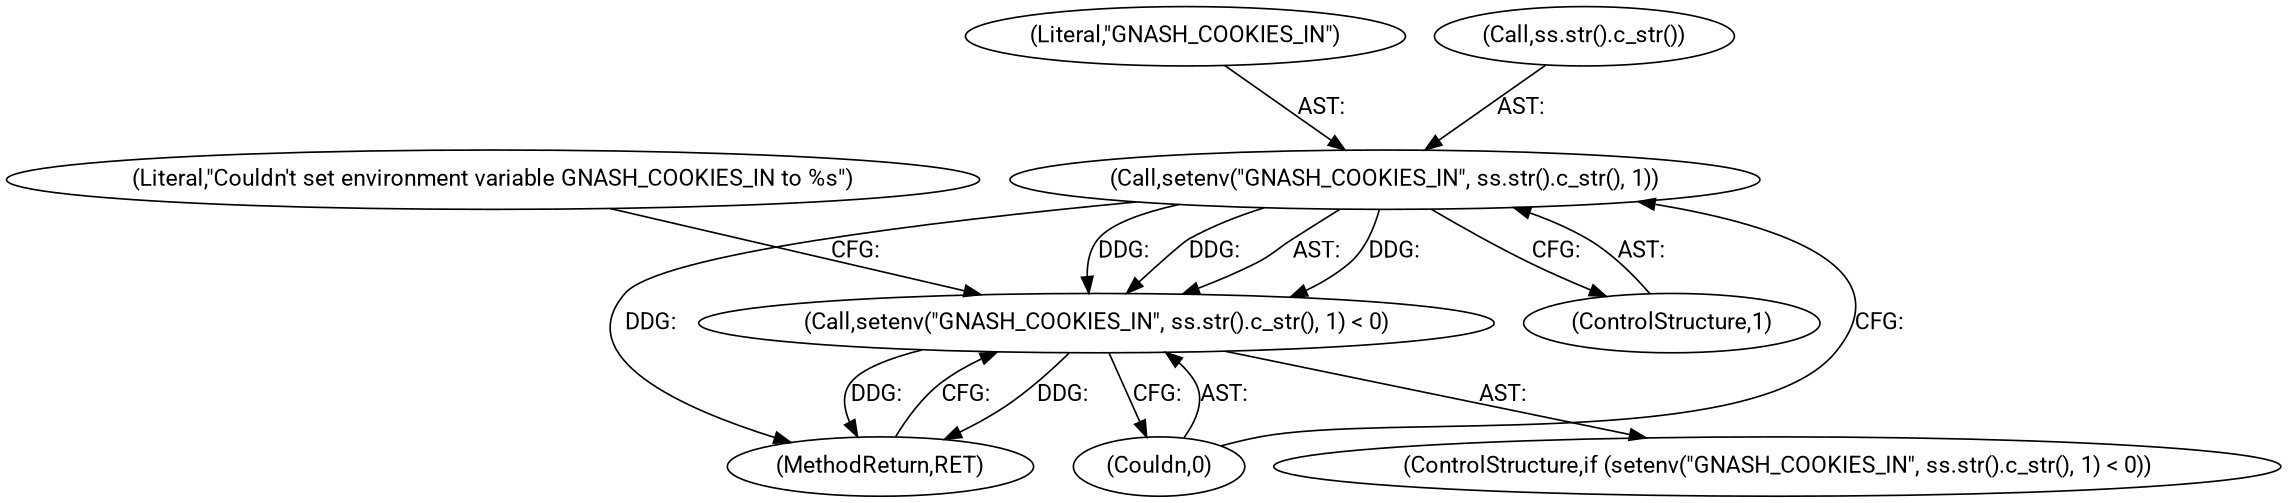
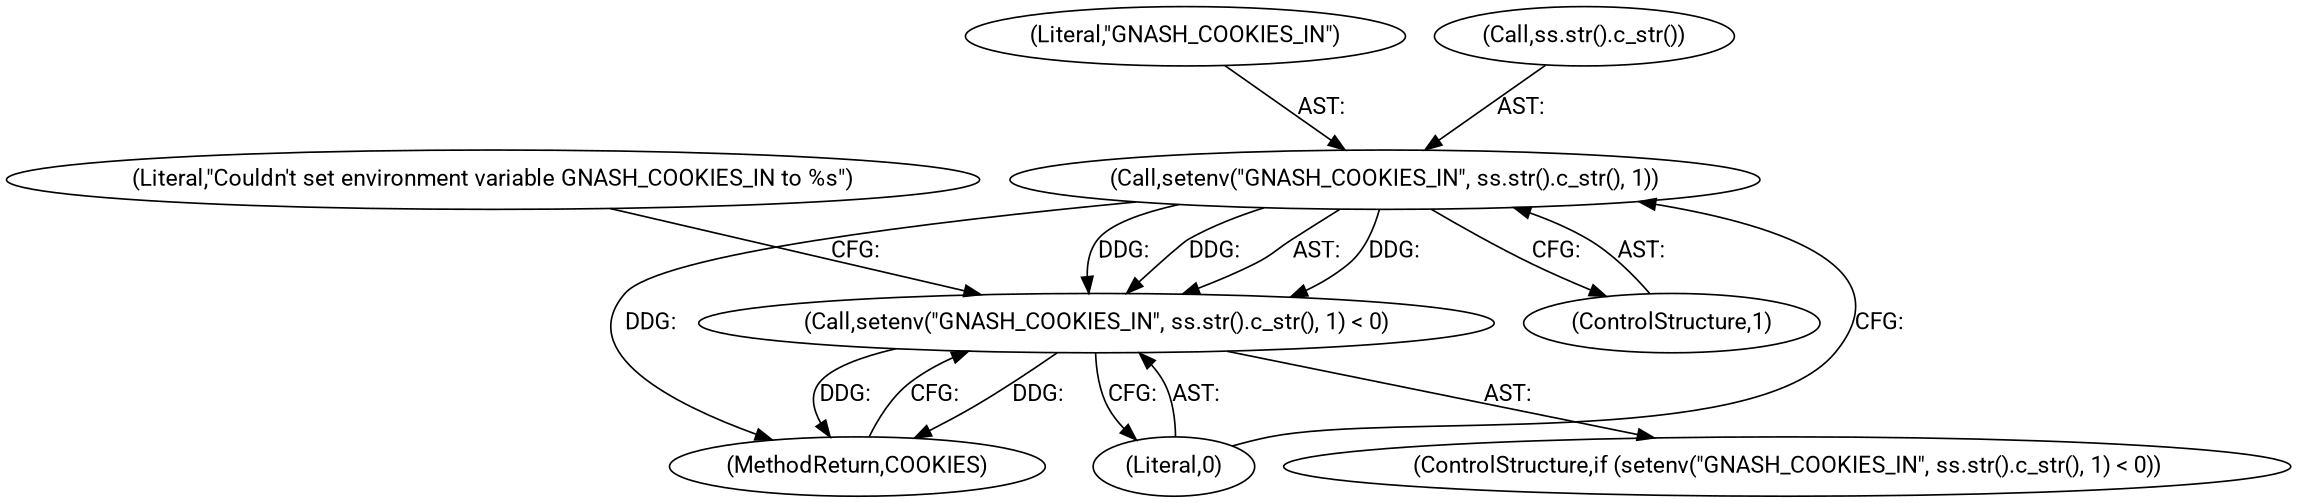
node "(MethodReturn,RET)": label "(MethodReturn,RET)" -> "(MethodReturn,COOKIES)"
node "(Couldn,0)": label "(Couldn,0)" -> "(Literal,0)"
